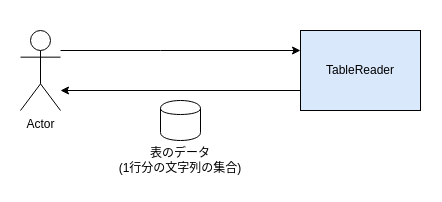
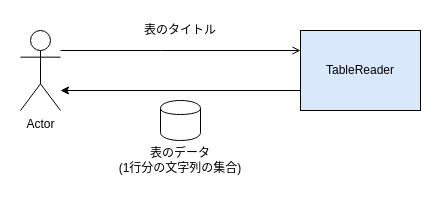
node "表のタイトル": added
edge "Actor" -> "TableReader": arrowhead classic -> open
